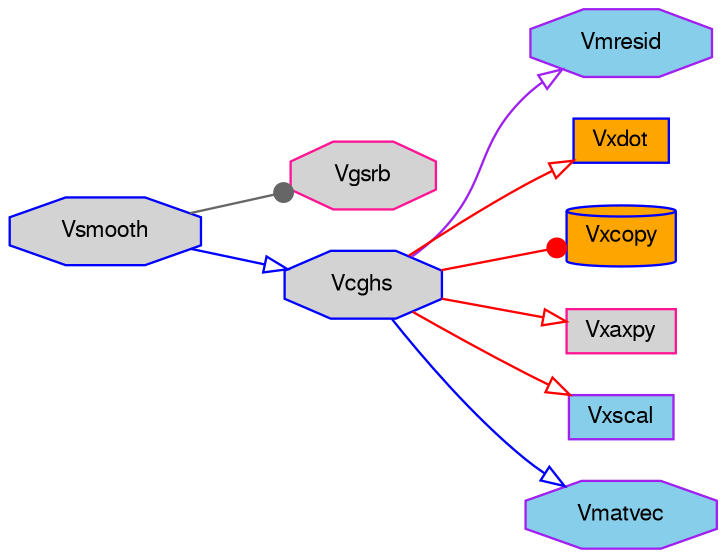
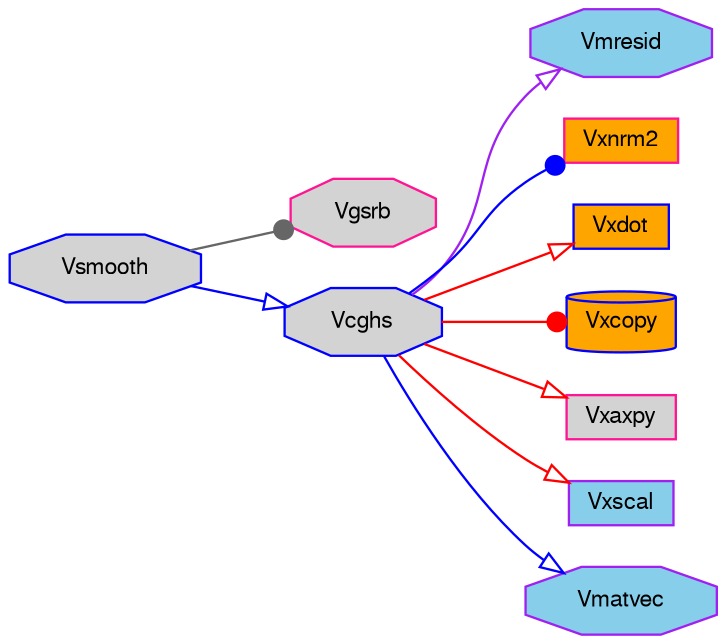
node "Vxnrm2": added
